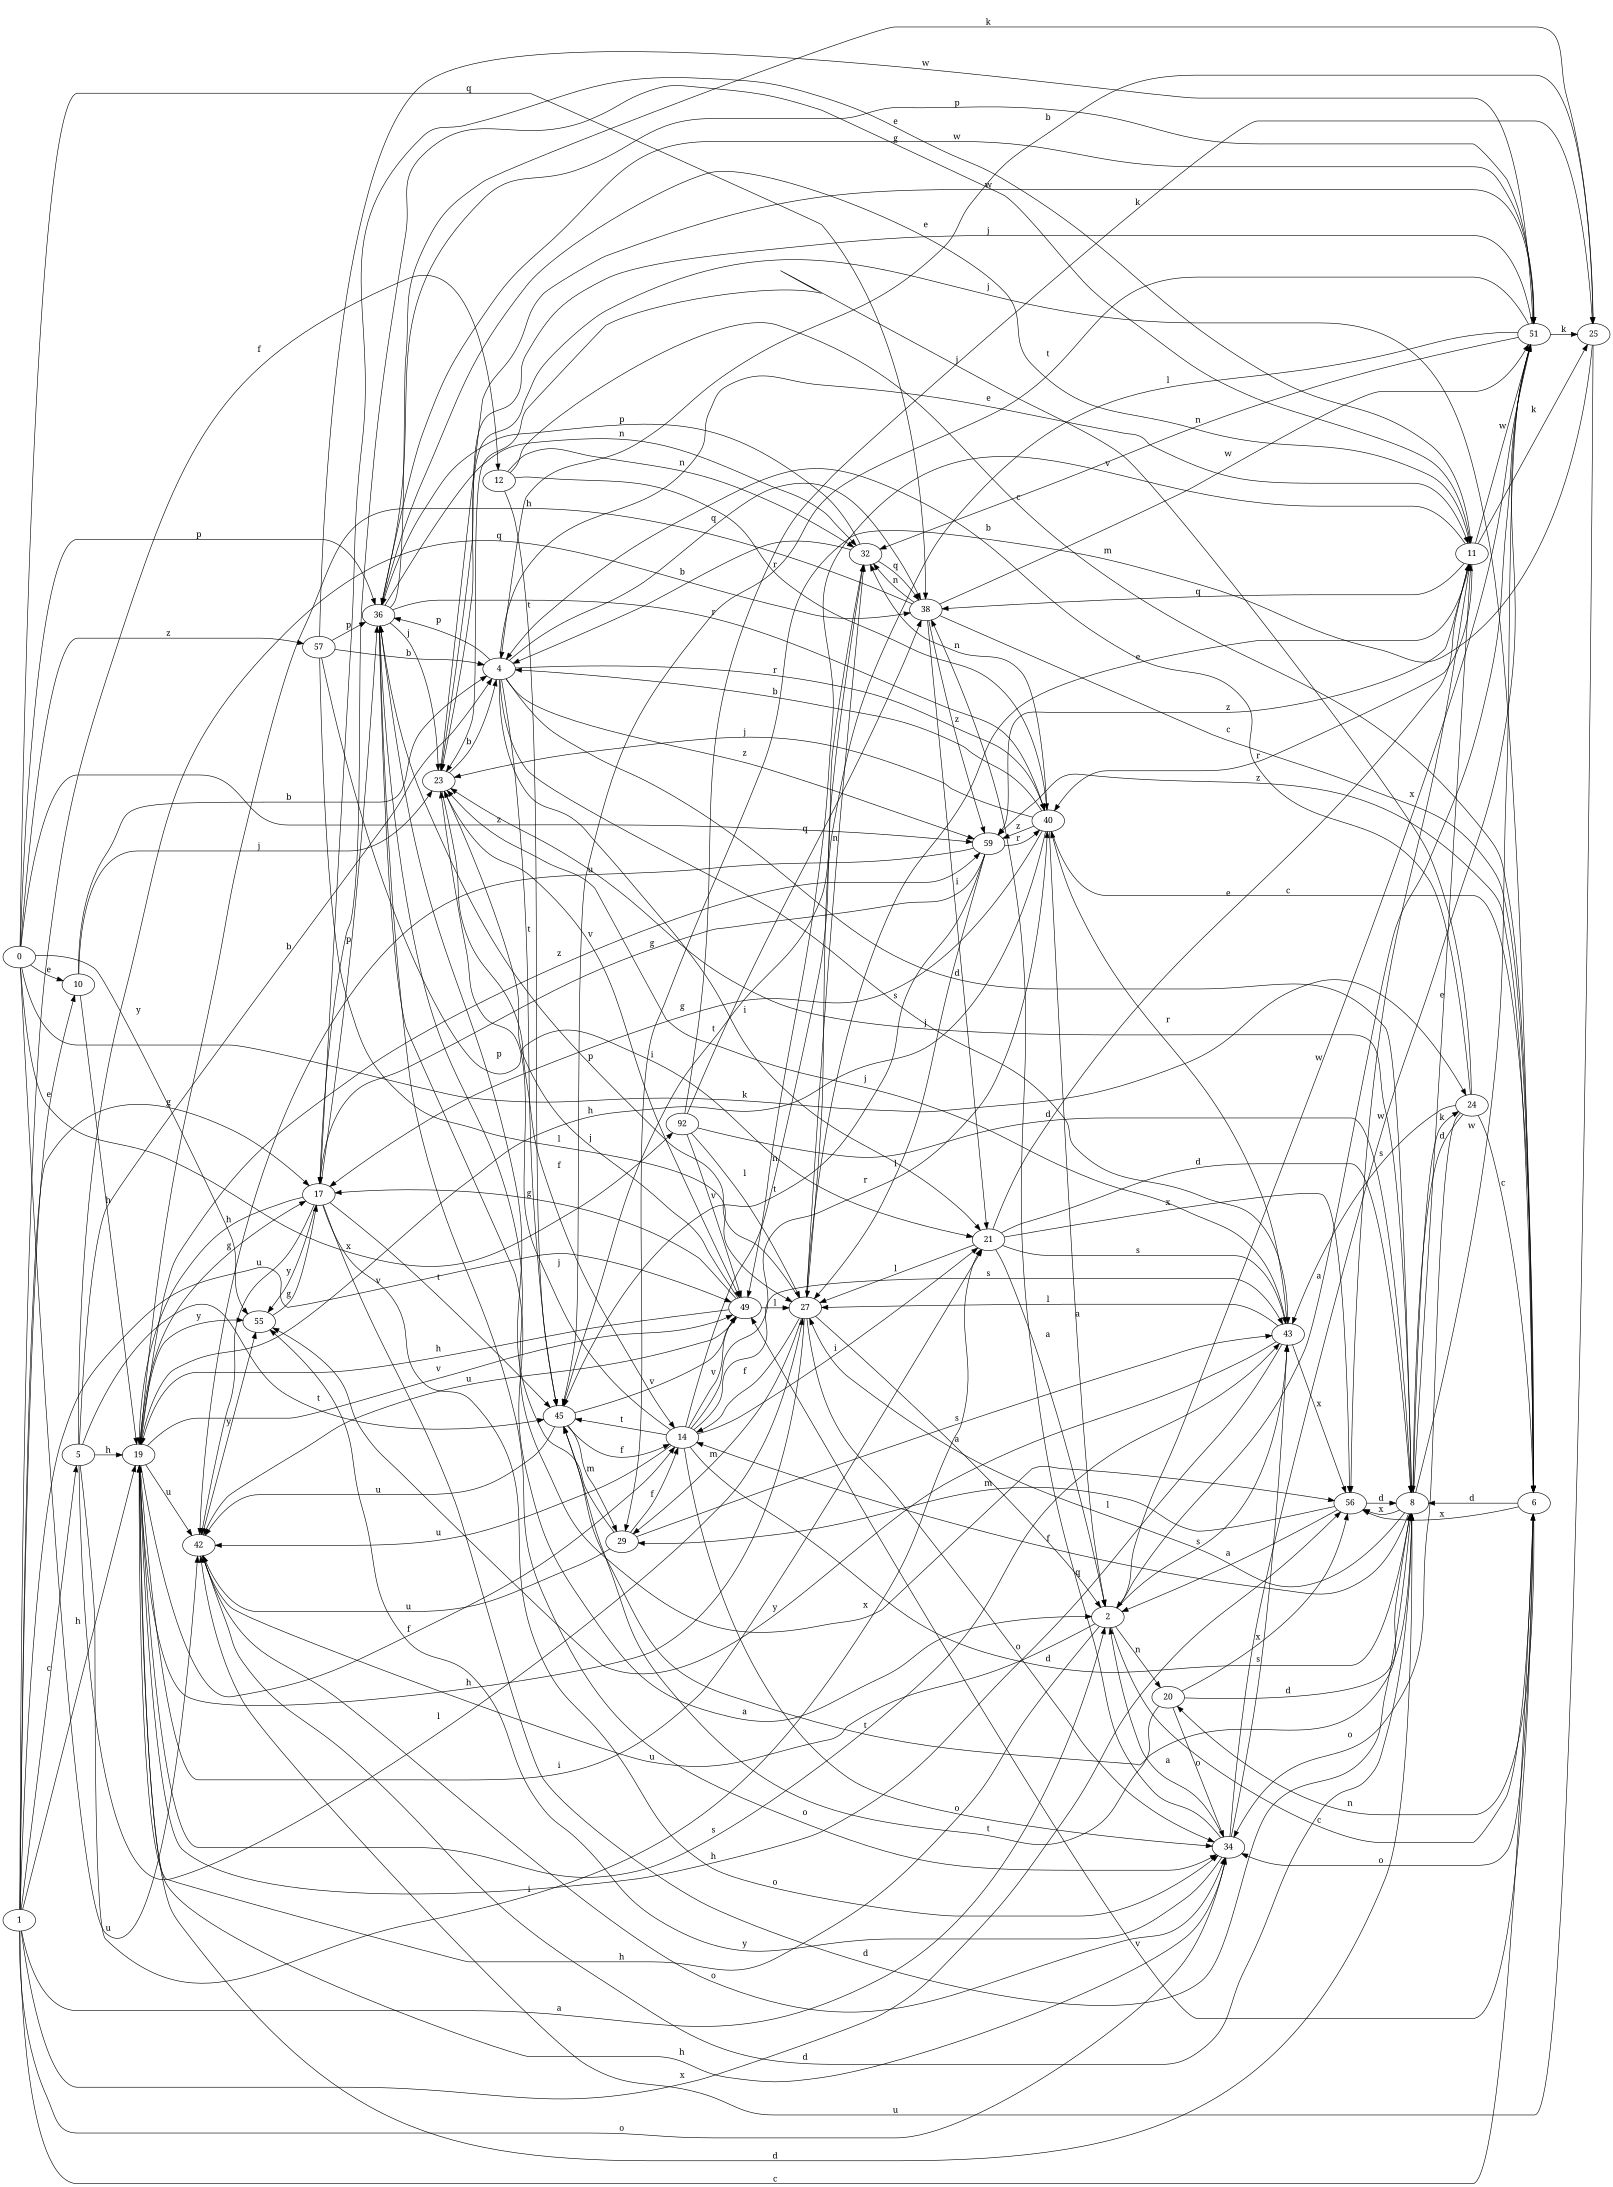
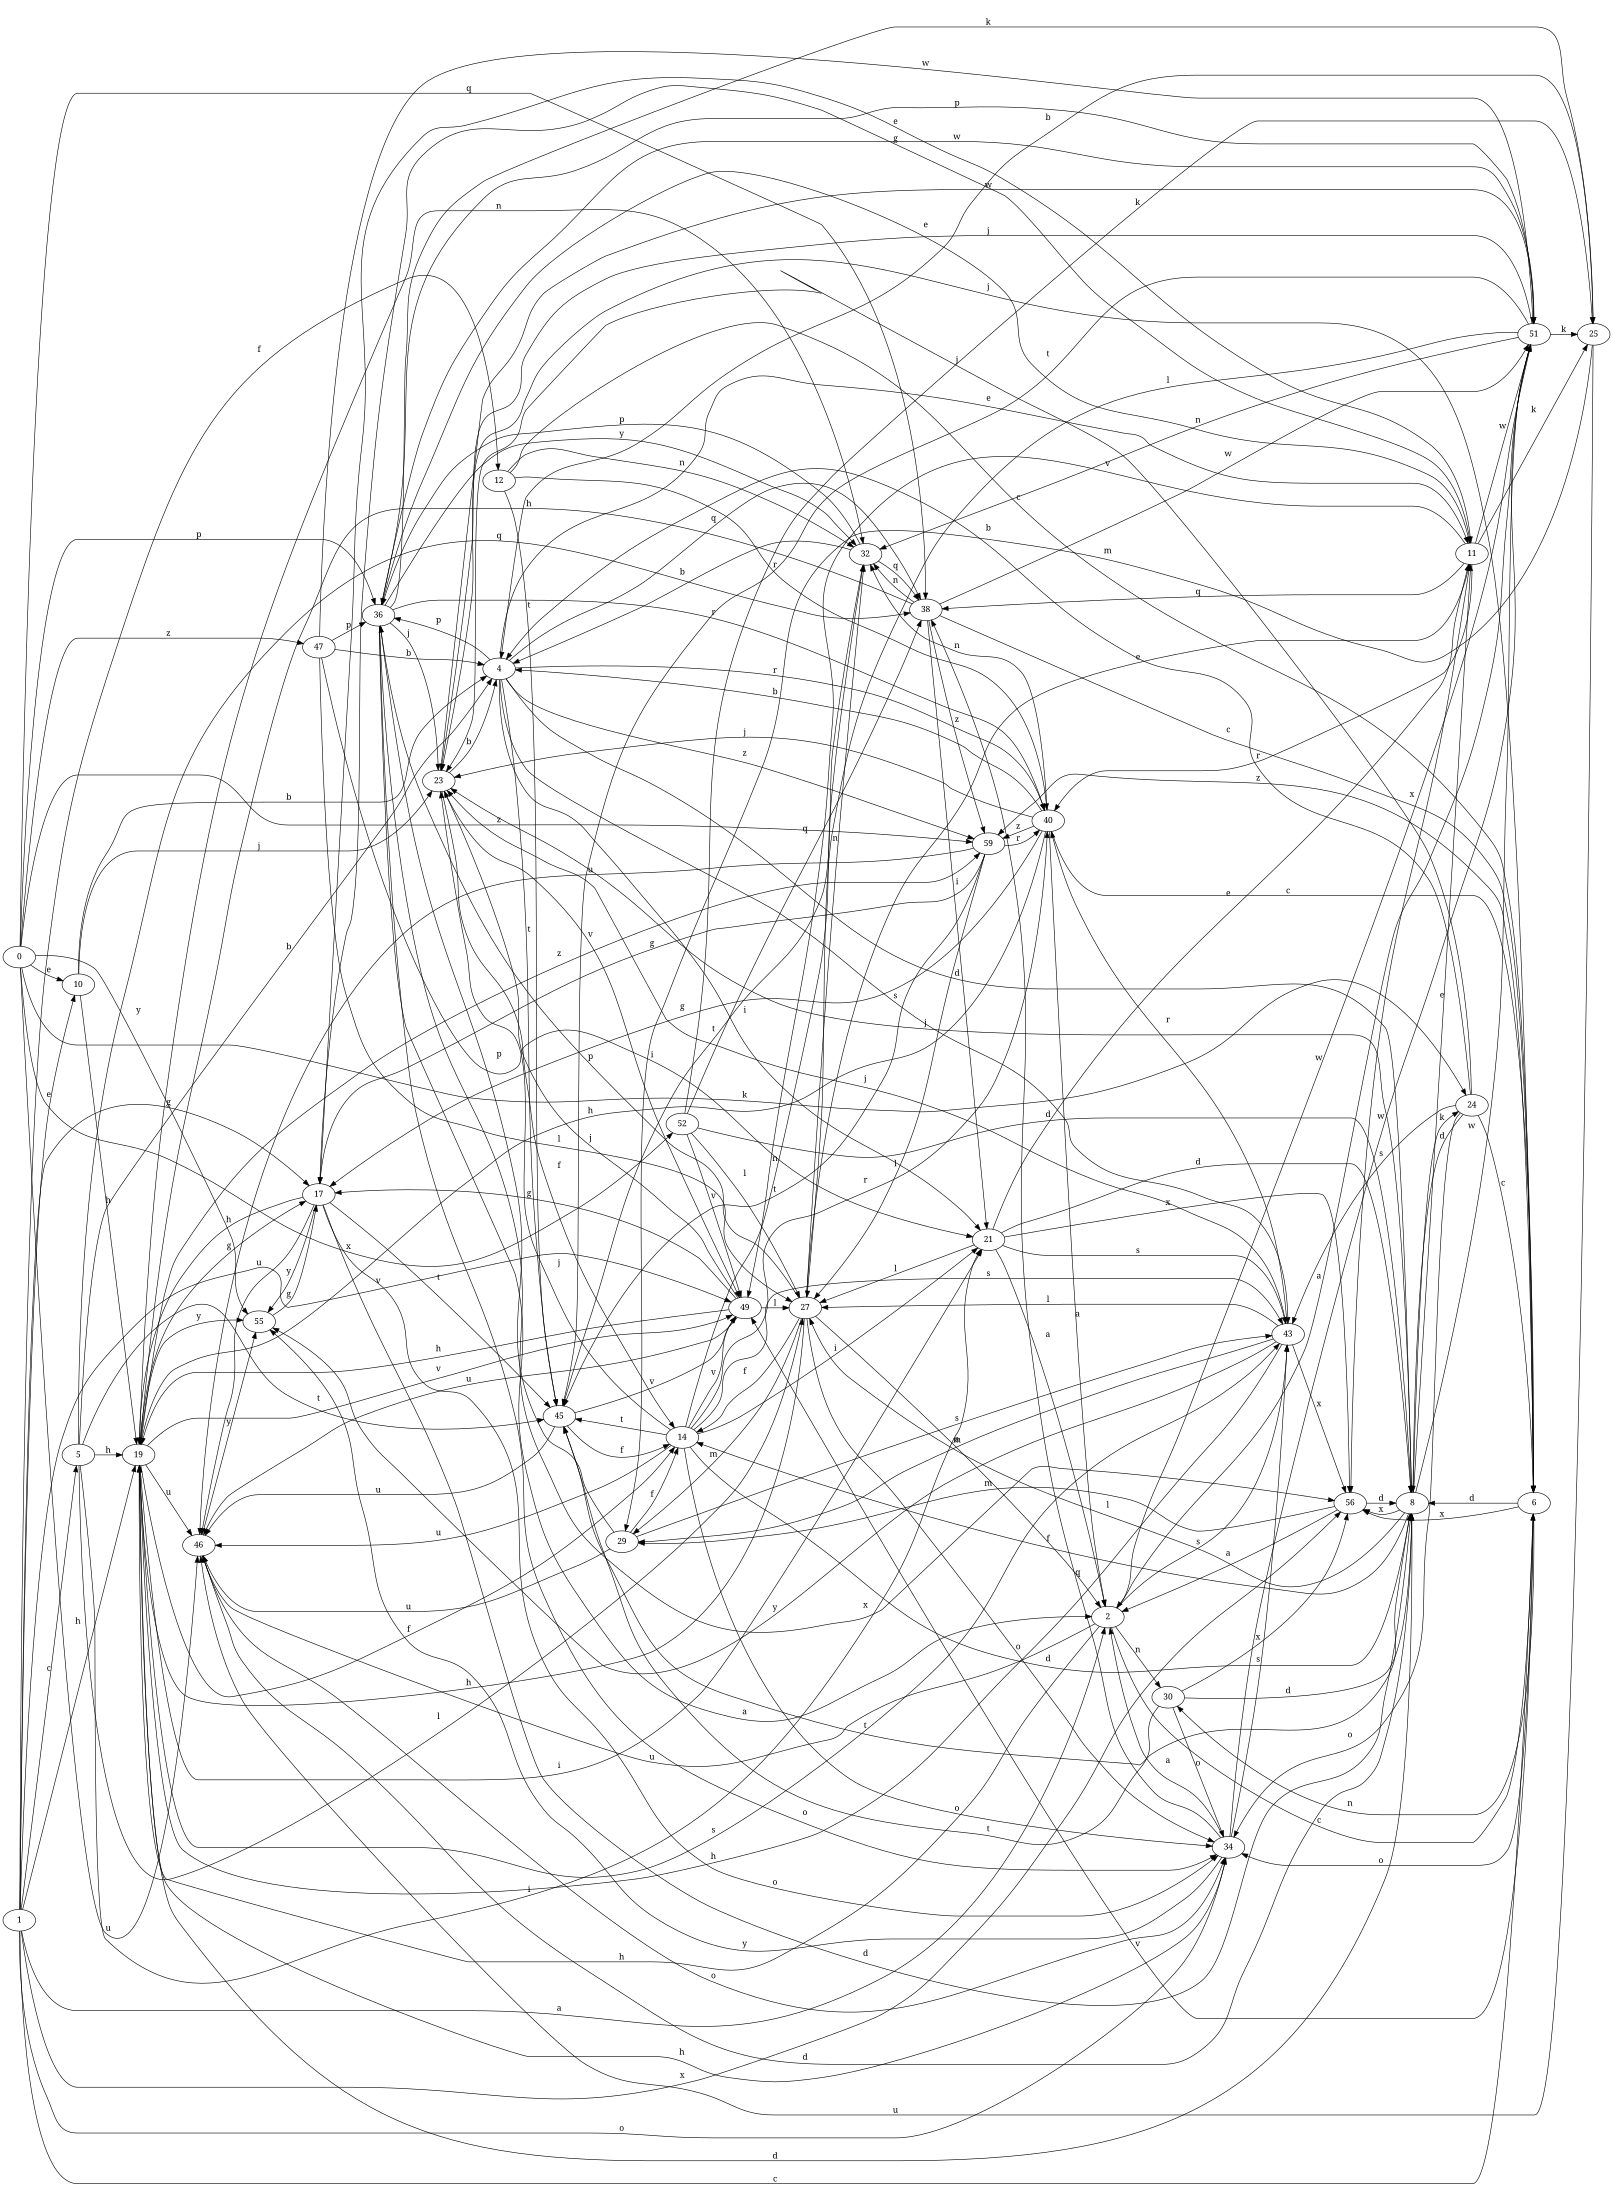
edge "36" -> "32": label "n" -> "y"
edge "19" -> "32": added, label "n"
node "57": label "57" -> "47"
edge "11" -> "59": removed, label "z"
edge "17" -> "36": removed, label "p"
node "92": label "92" -> "52"
edge "45" -> "29": now "43" -> "29"
node "42": label "42" -> "46"
node "20": label "20" -> "30"
